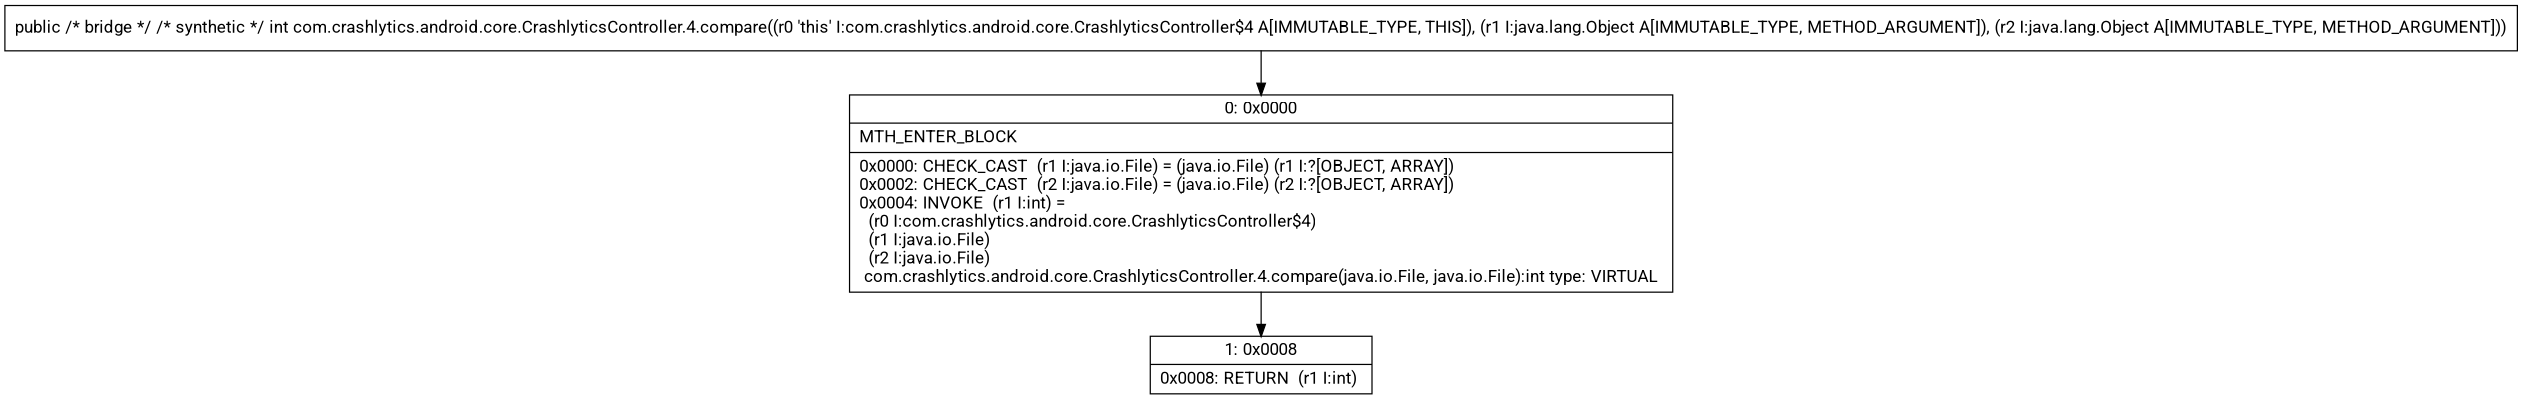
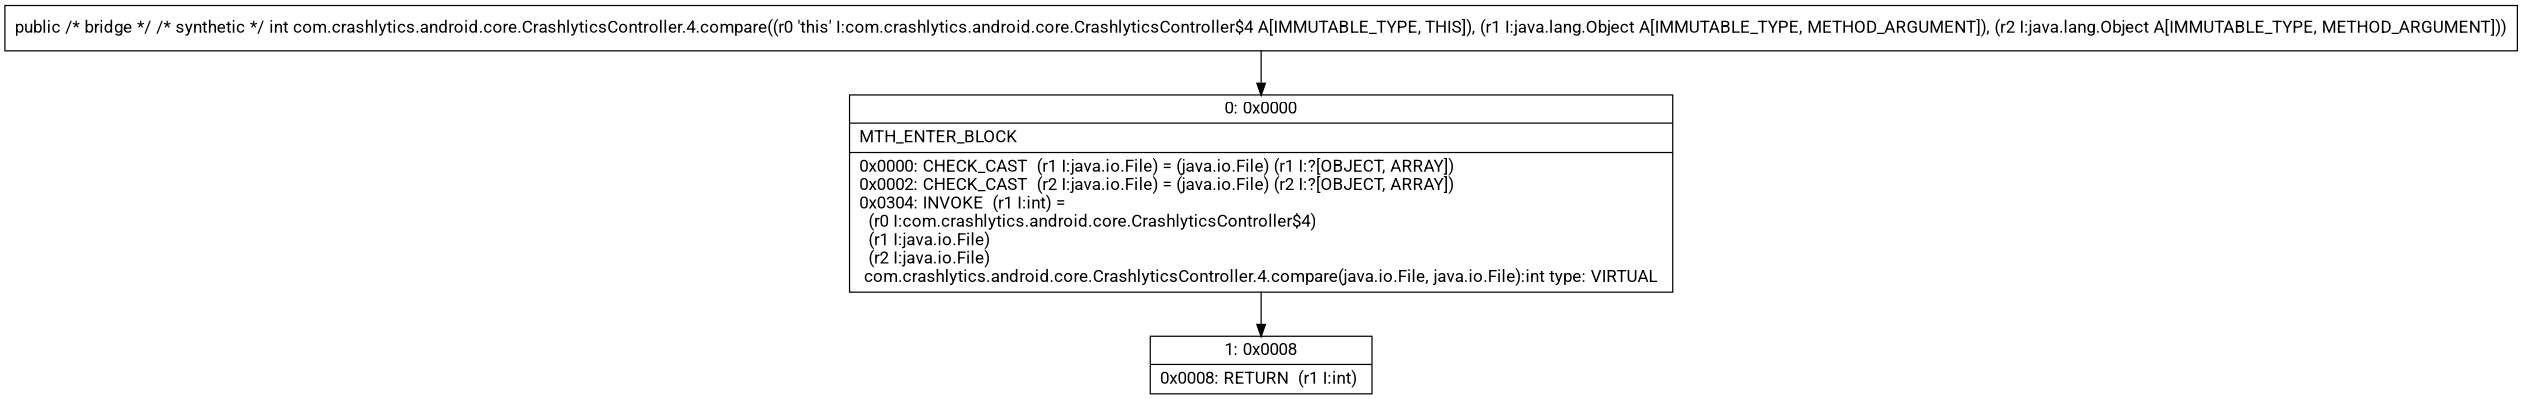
node "0: 0x0000": text "0x0004: INVOKE  (r1 I:int) =" -> "0x0304: INVOKE  (r1 I:int) ="
